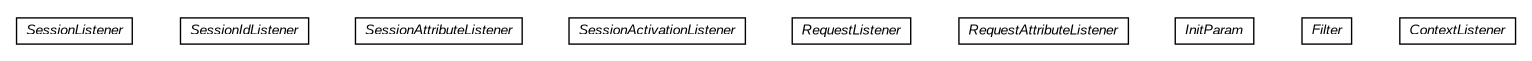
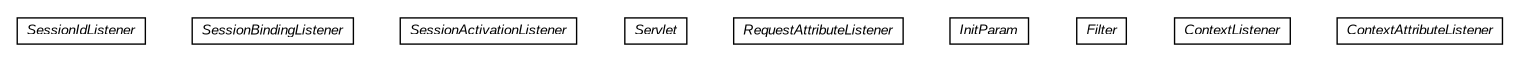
node "SessionListener": removed
node "SessionBindingListener": added
node "SessionAttributeListener": removed
node "Servlet": added
node "RequestListener": removed
node "ContextAttributeListener": added
